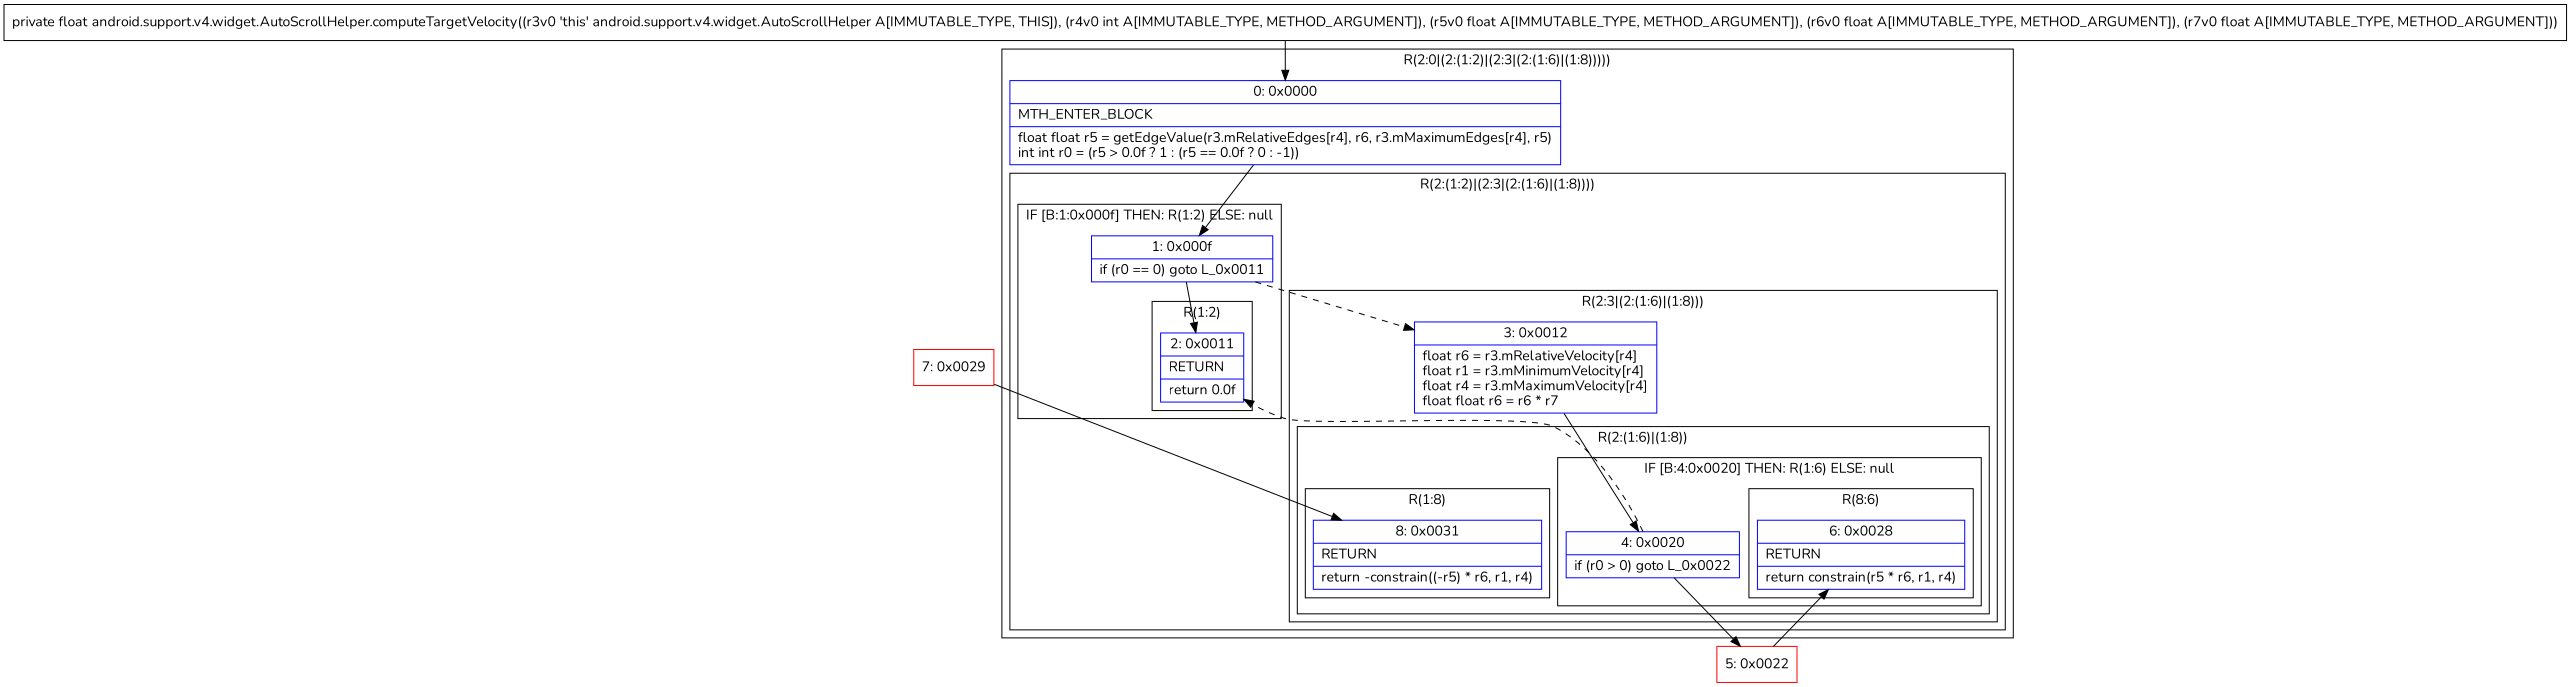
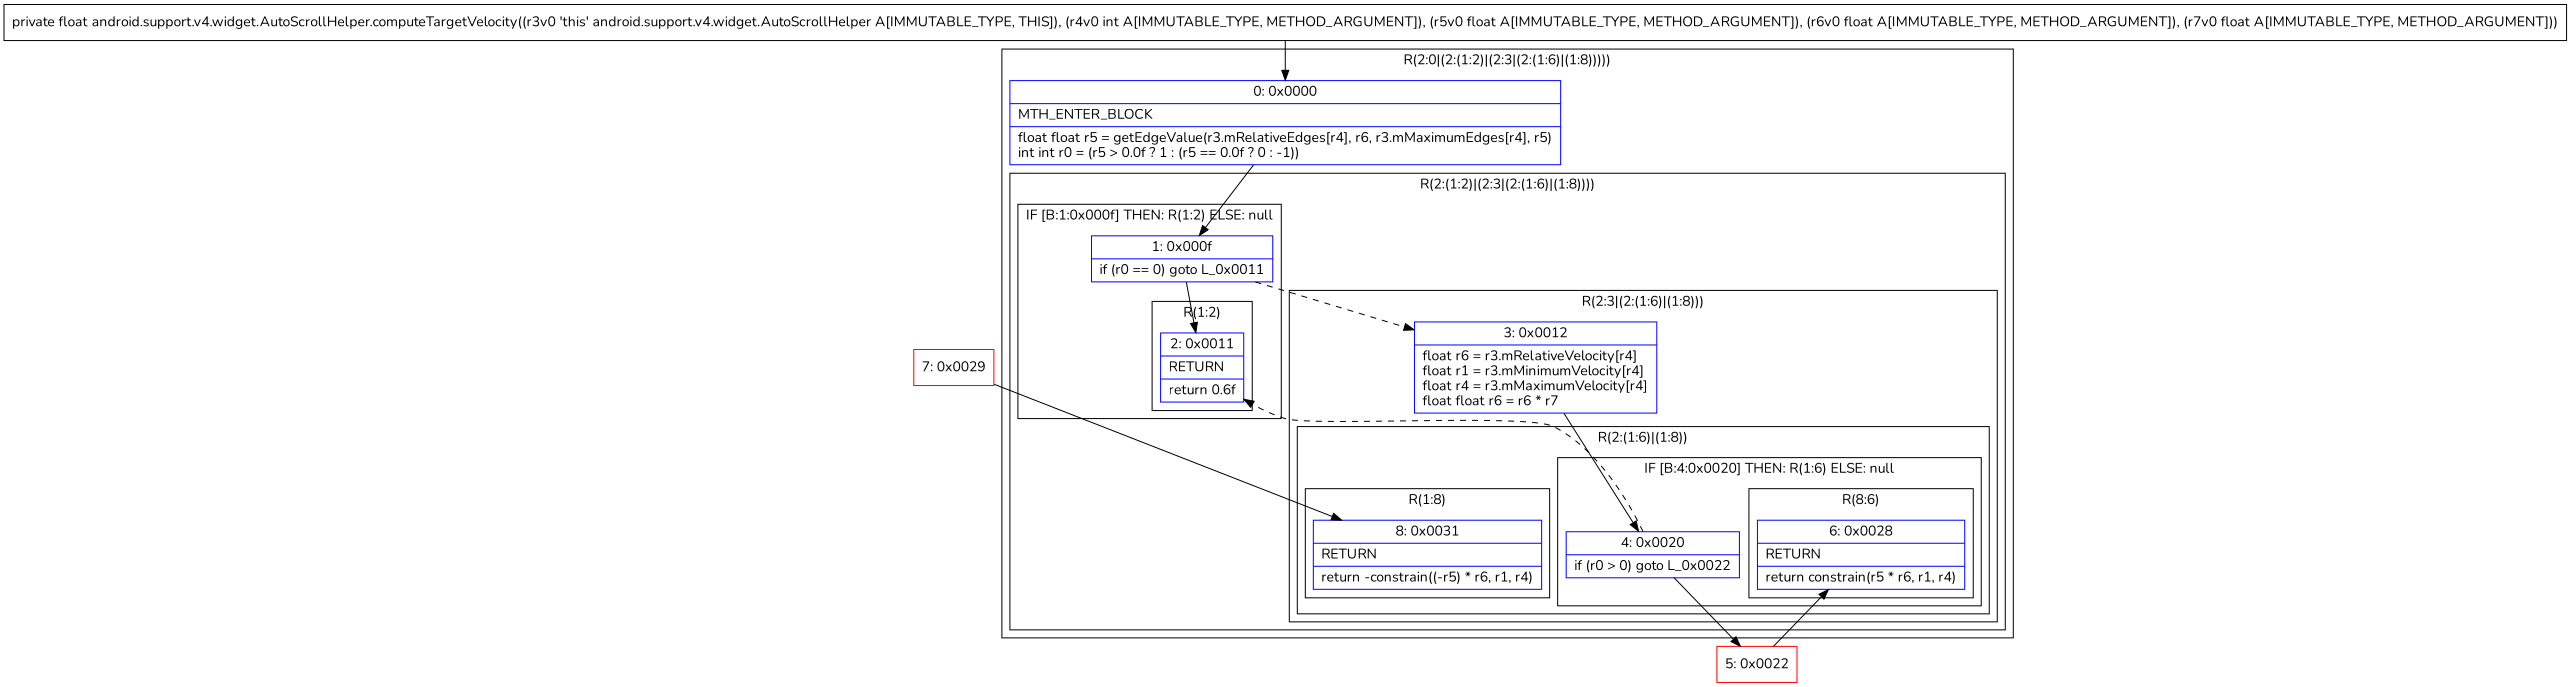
node "2: 0x0011": text "return 0.0f" -> "return 0.6f"
